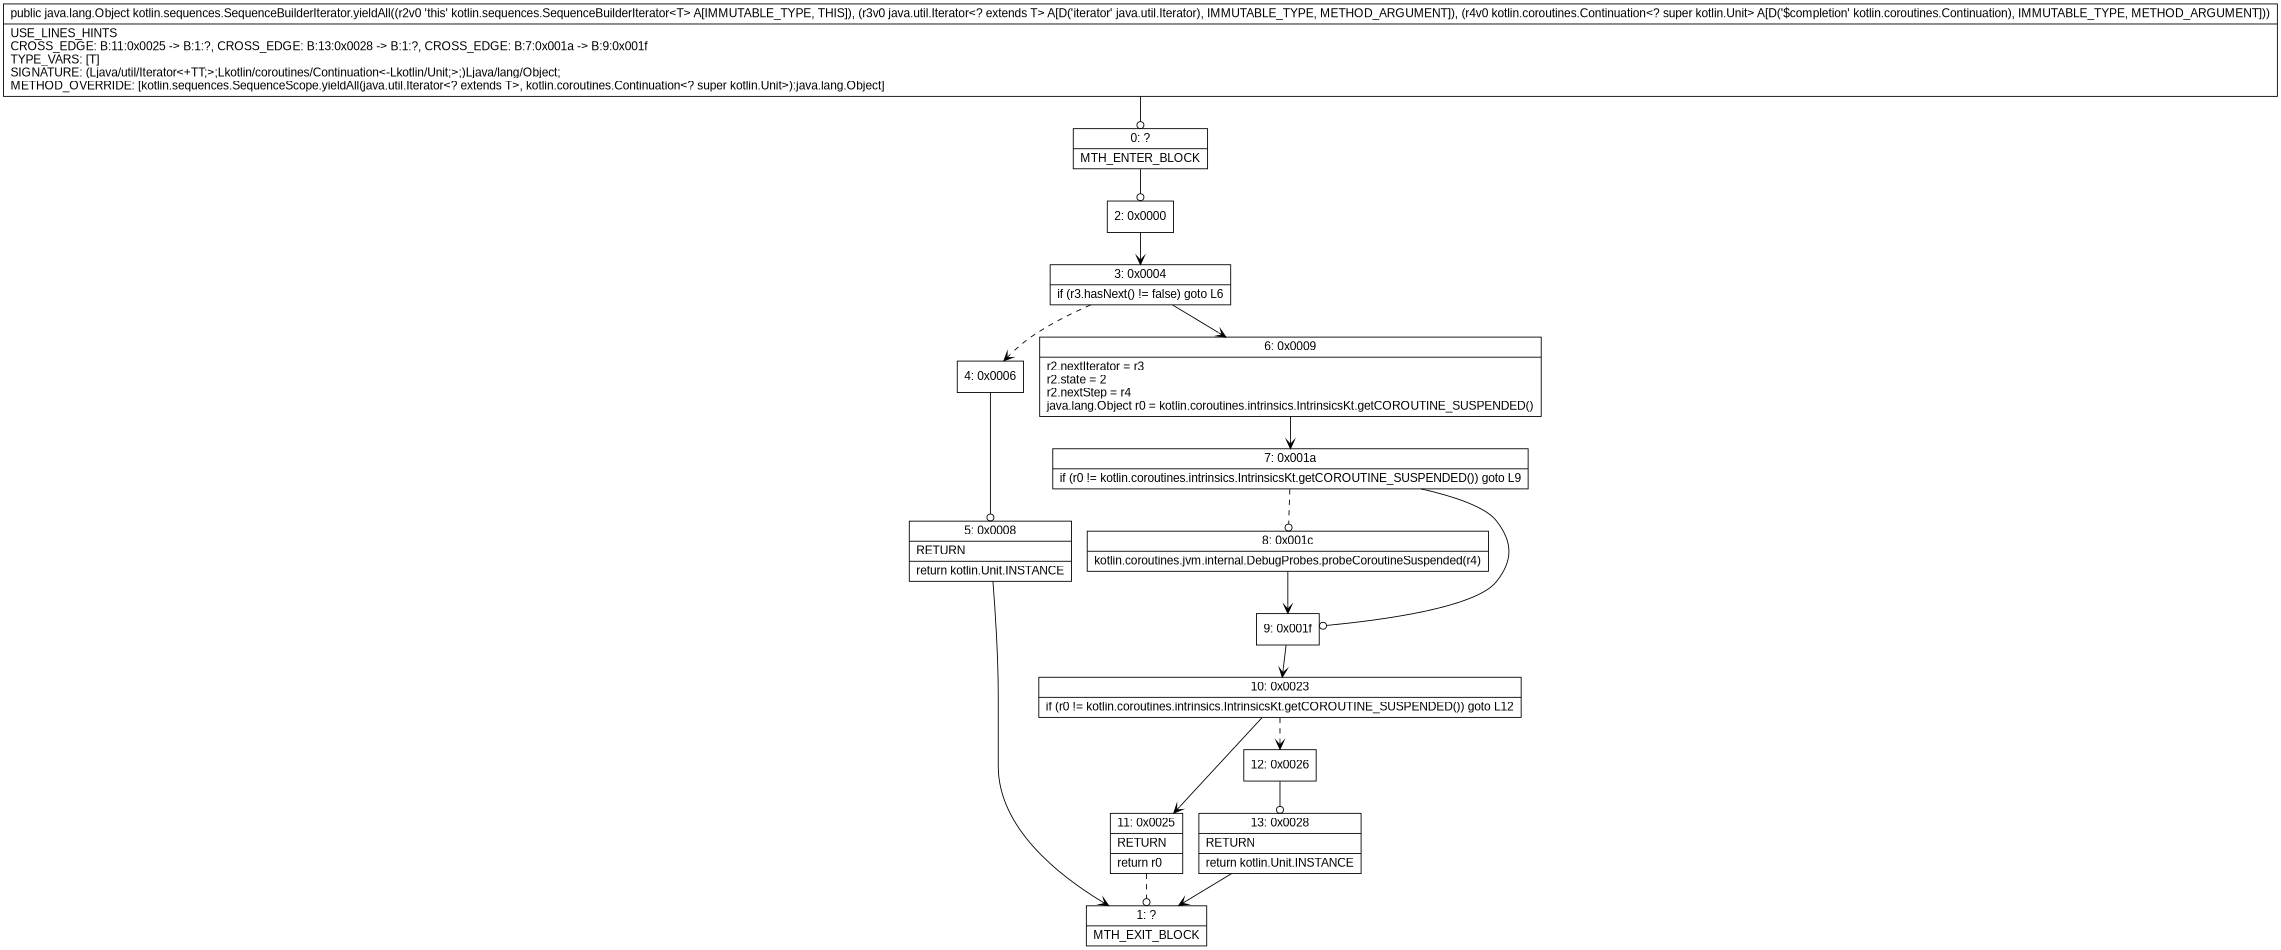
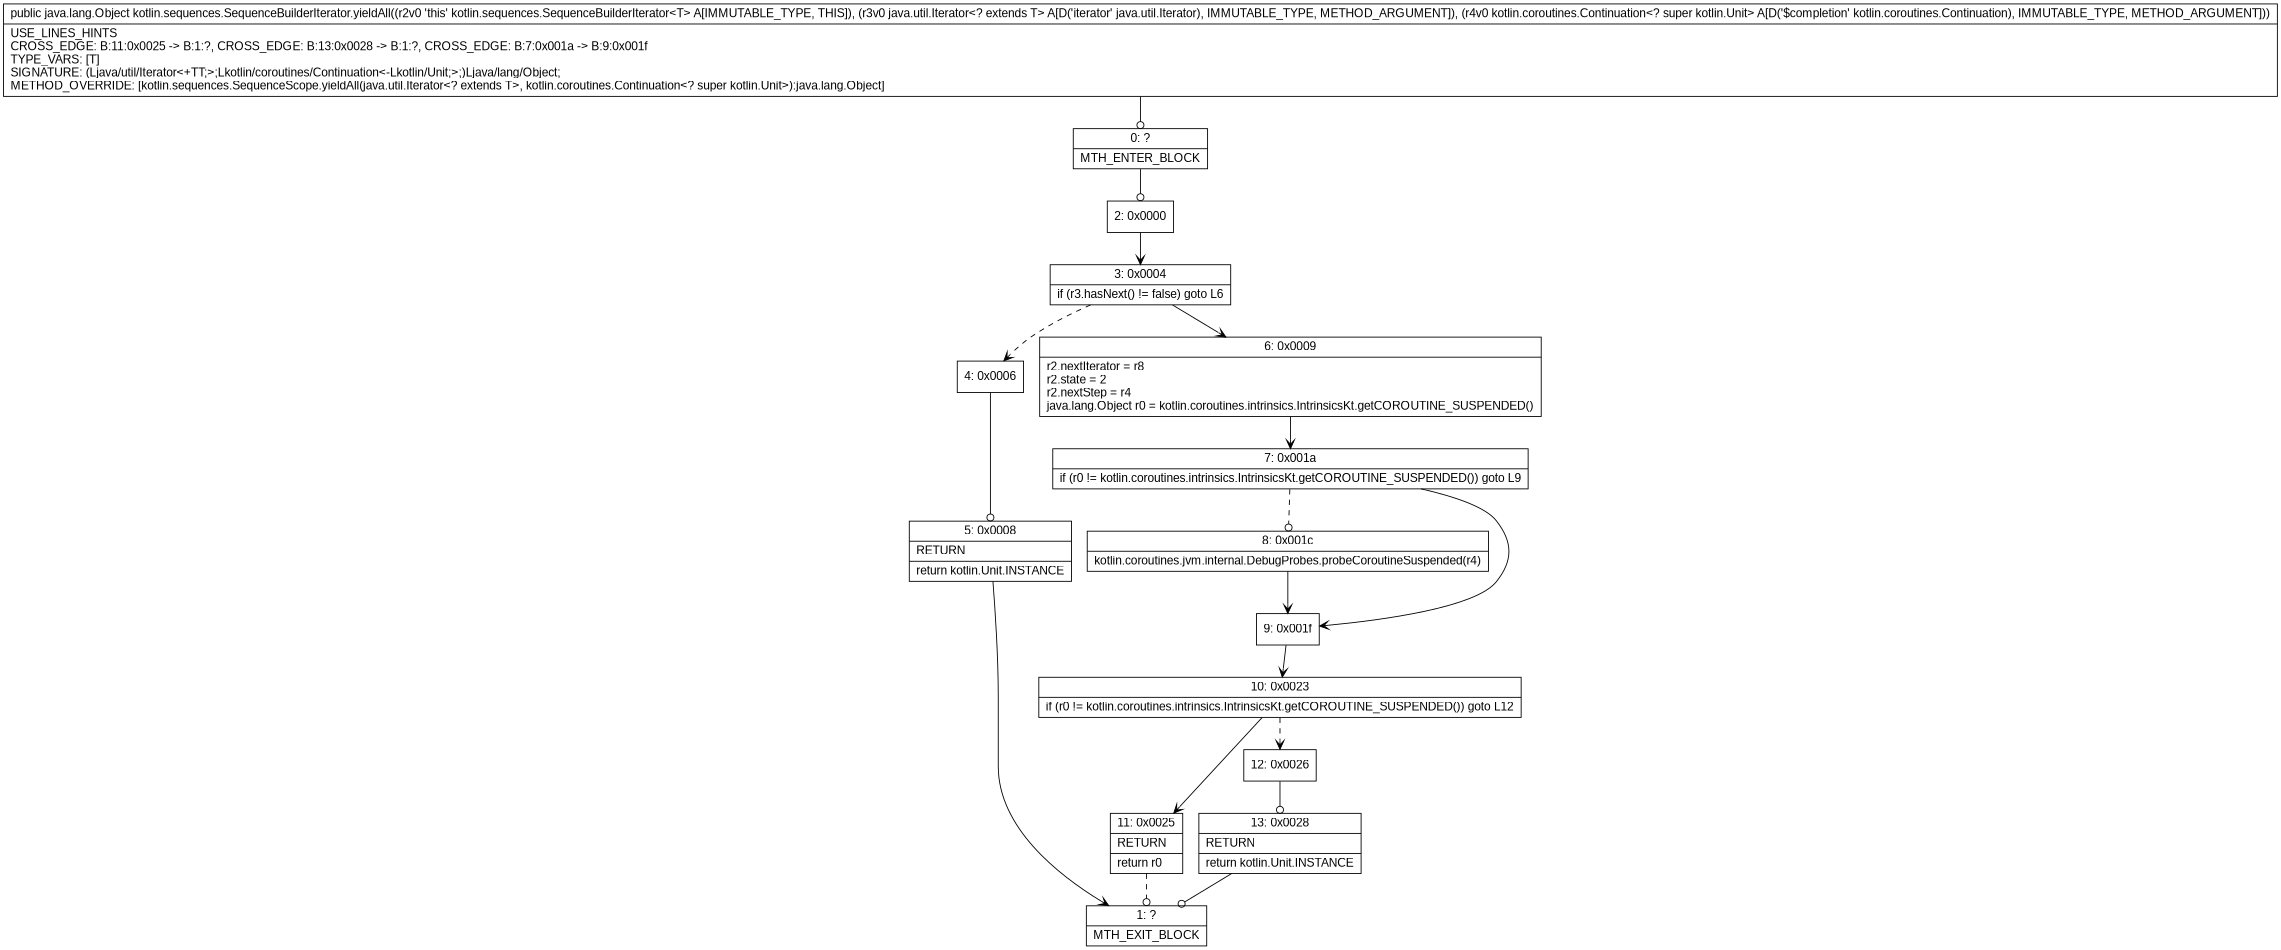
node "6: 0x0009": text "r2.nextIterator = r3" -> "r2.nextIterator = r8"
edge "7: 0x001a" -> "9: 0x001f": arrowhead odot -> vee
edge "13: 0x0028" -> "1: ?": arrowhead vee -> odot
